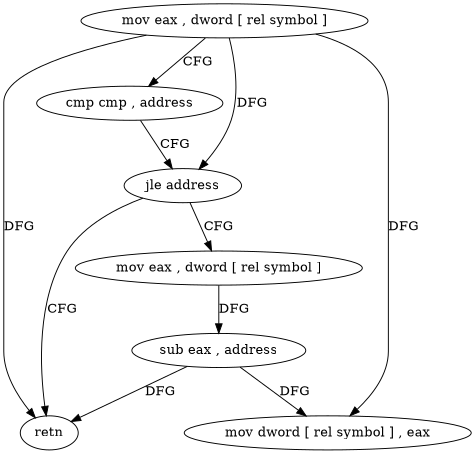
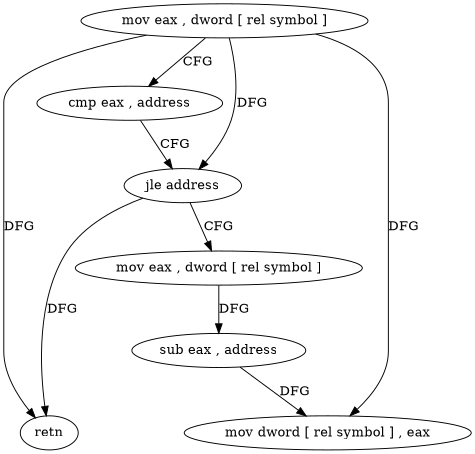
node "cmp cmp , address": label "cmp cmp , address" -> "cmp eax , address"
edge "jle address" -> "retn": label "CFG" -> "DFG"
edge "sub eax , address" -> "retn": removed, label "DFG"
